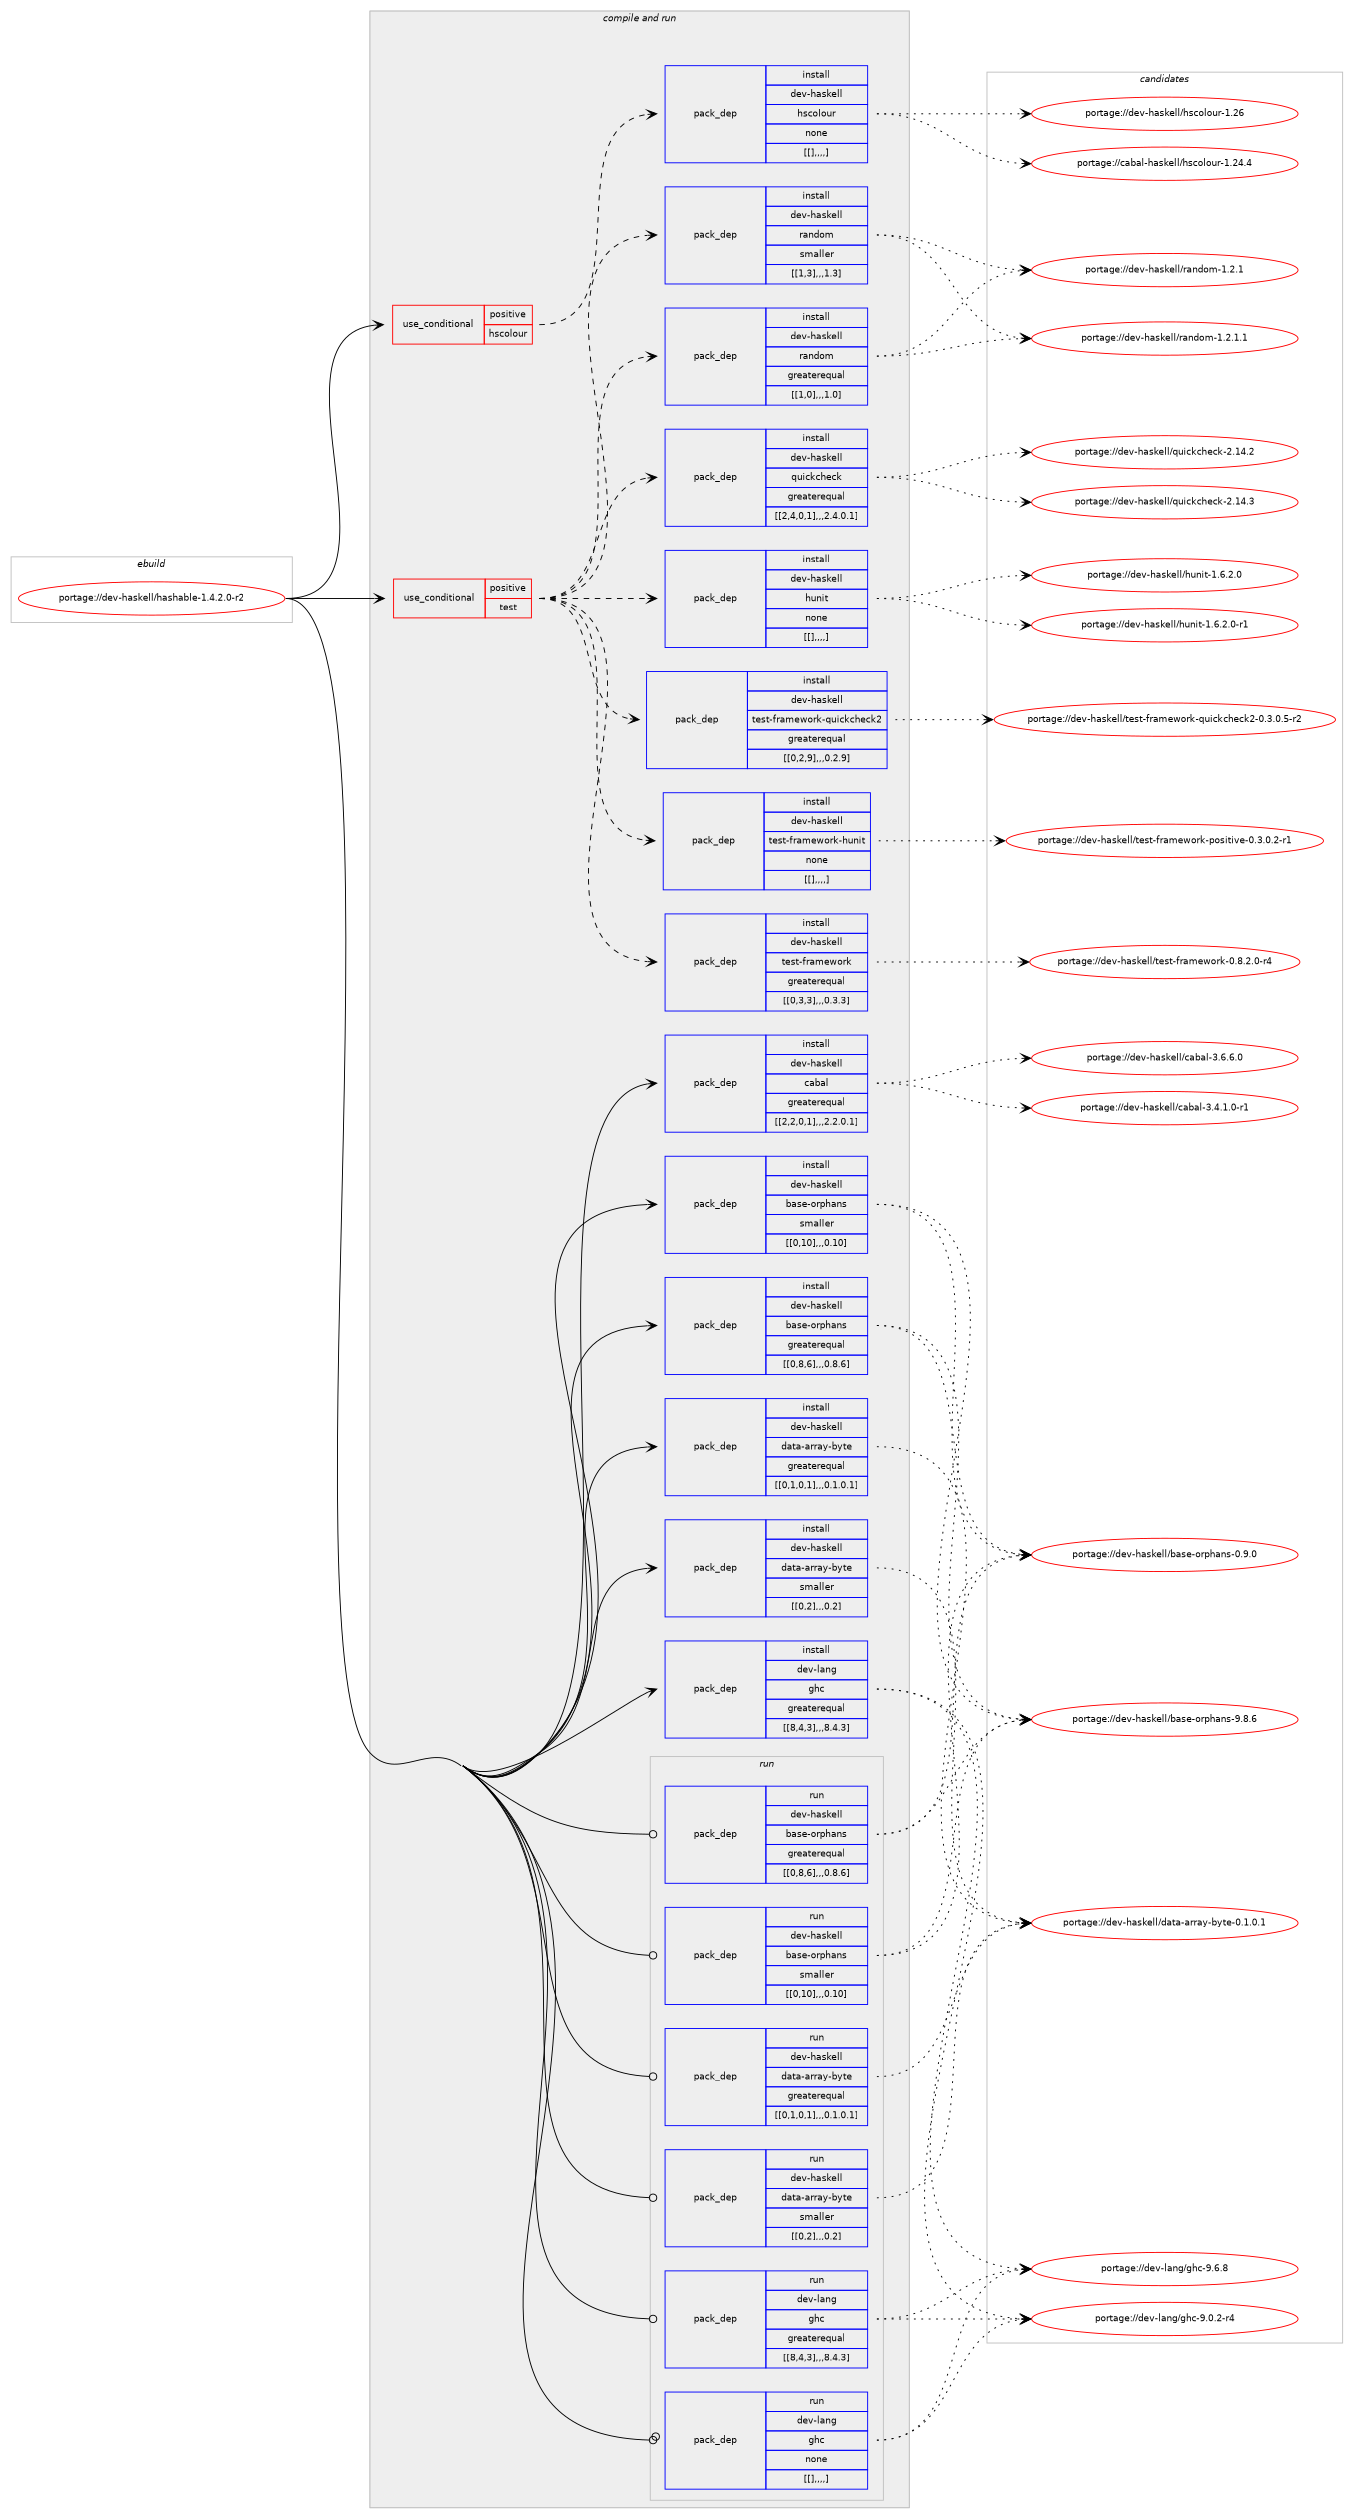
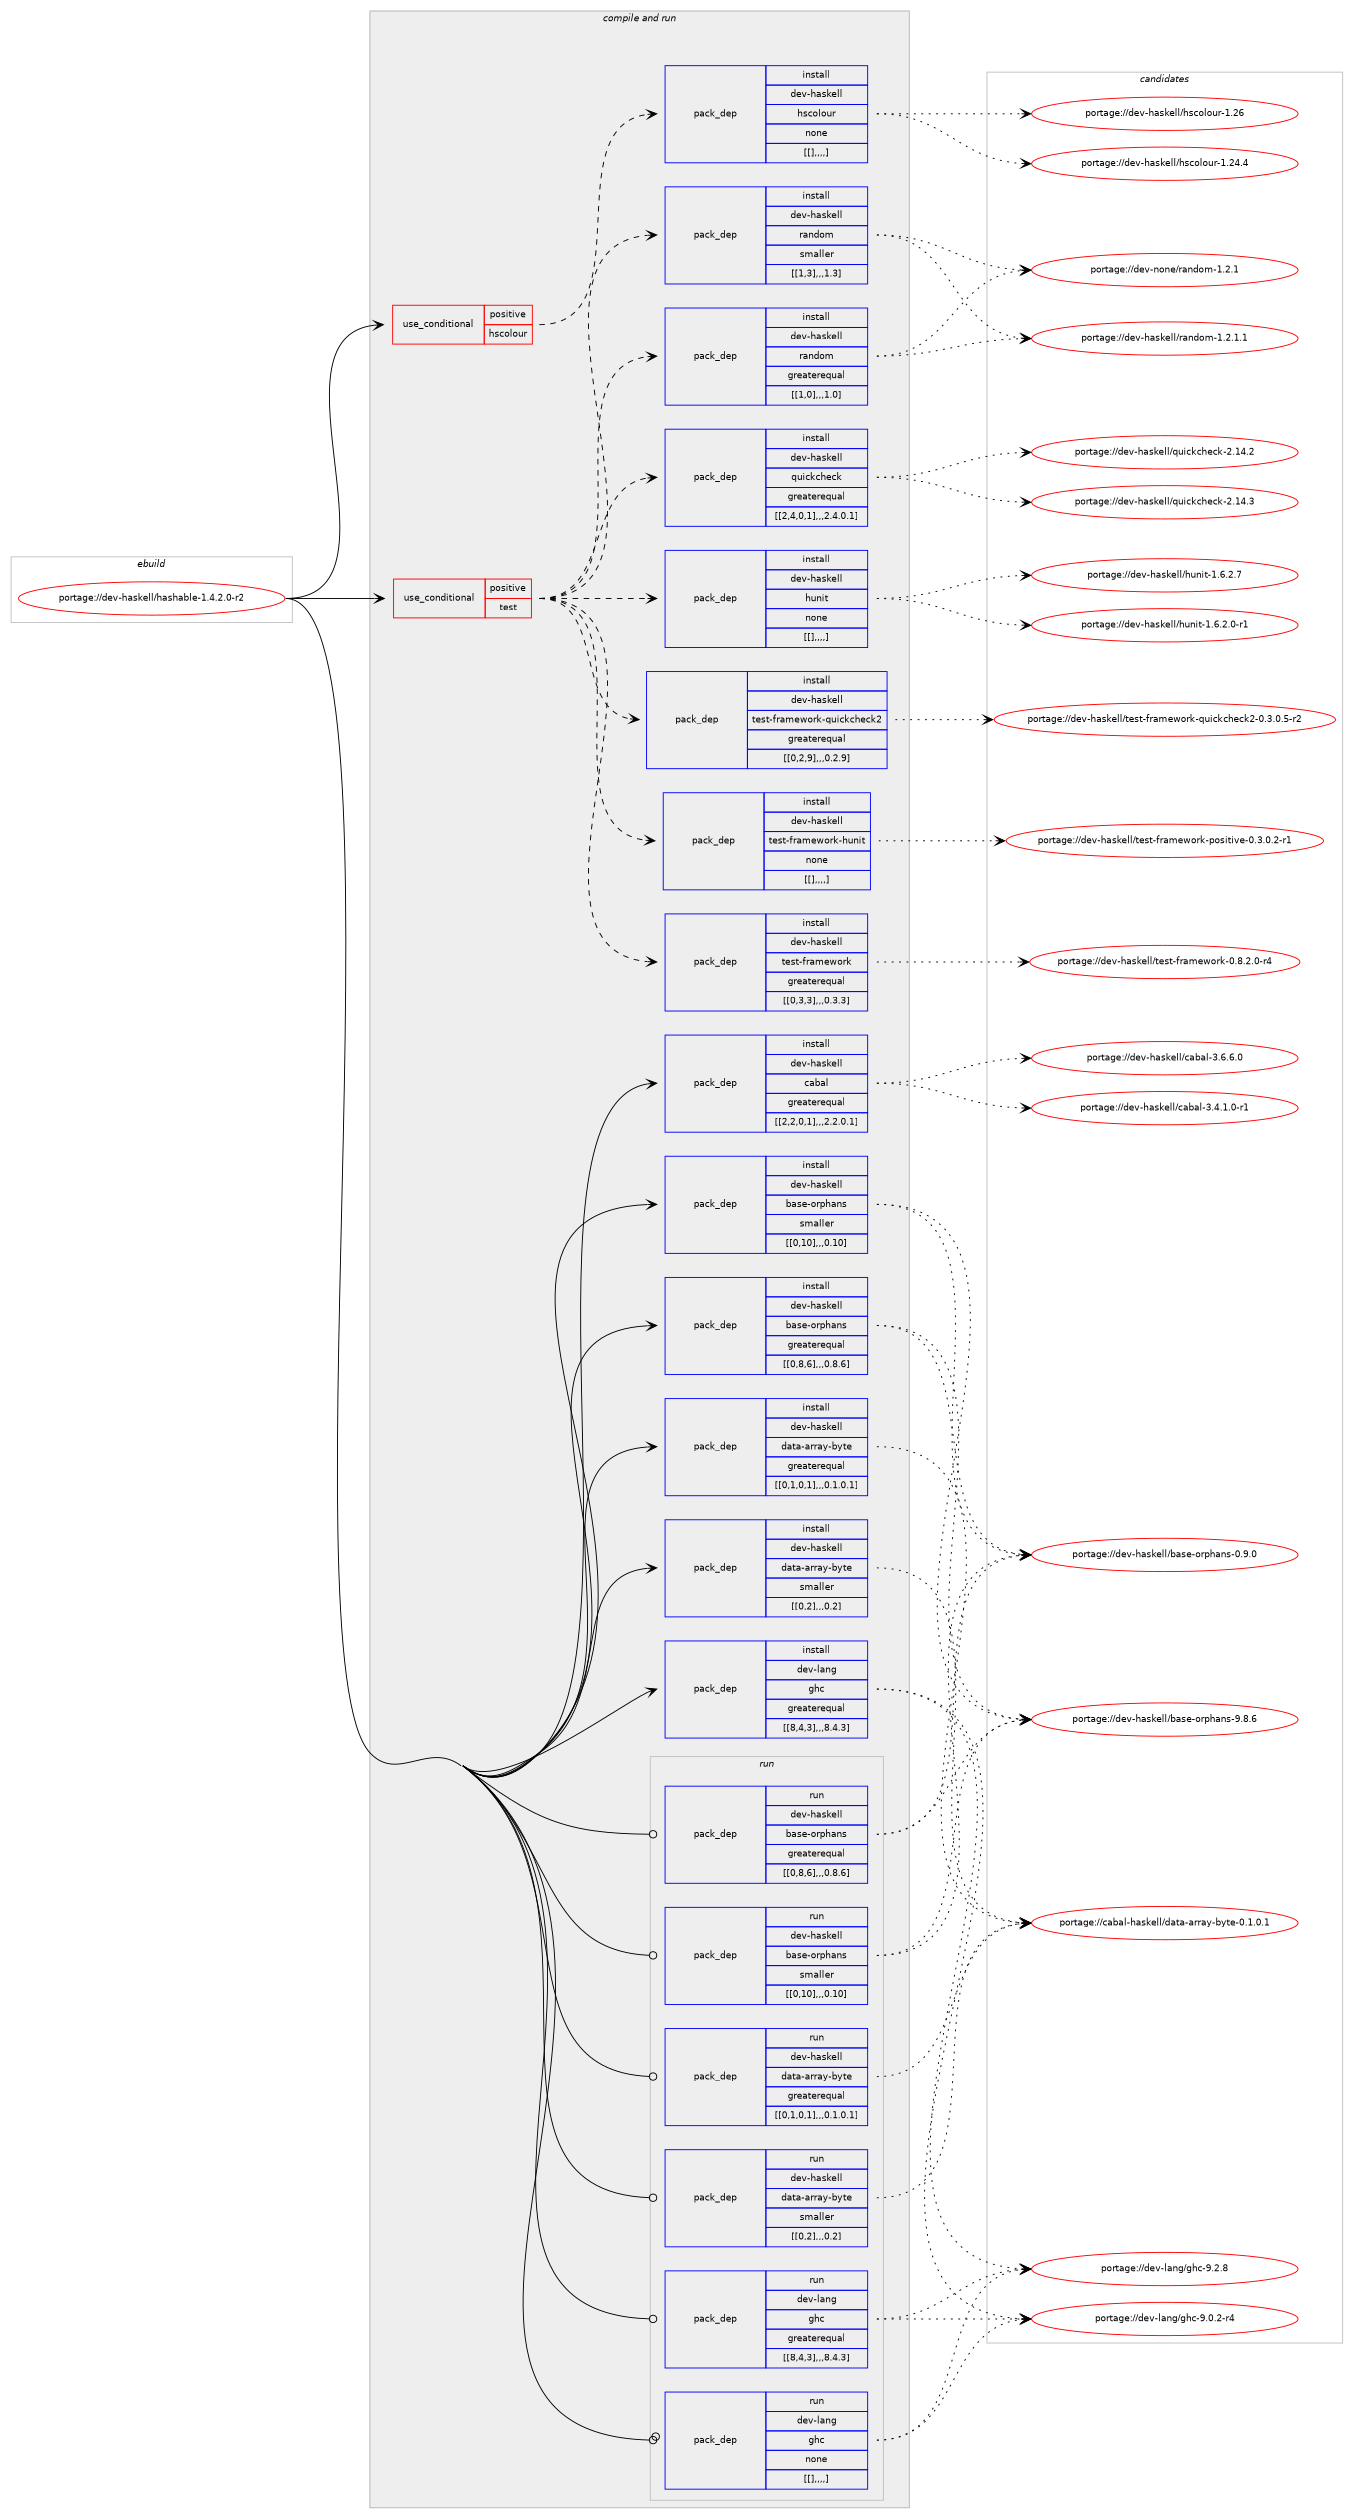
node "portage://cabal-haskell/hscolour-1.24.4": label "portage://cabal-haskell/hscolour-1.24.4" -> "portage://dev-haskell/hscolour-1.24.4"
node "portage://dev-haskell/random-1.2.1": label "portage://dev-haskell/random-1.2.1" -> "portage://dev-none/random-1.2.1"
node "portage://dev-haskell/hunit-1.6.2.0": label "portage://dev-haskell/hunit-1.6.2.0" -> "portage://dev-haskell/hunit-1.6.2.7"
node "portage://dev-haskell/data-array-byte-0.1.0.1": label "portage://dev-haskell/data-array-byte-0.1.0.1" -> "portage://cabal-haskell/data-array-byte-0.1.0.1"
node "portage://dev-lang/ghc-9.6.8": label "portage://dev-lang/ghc-9.6.8" -> "portage://dev-lang/ghc-9.2.8"
